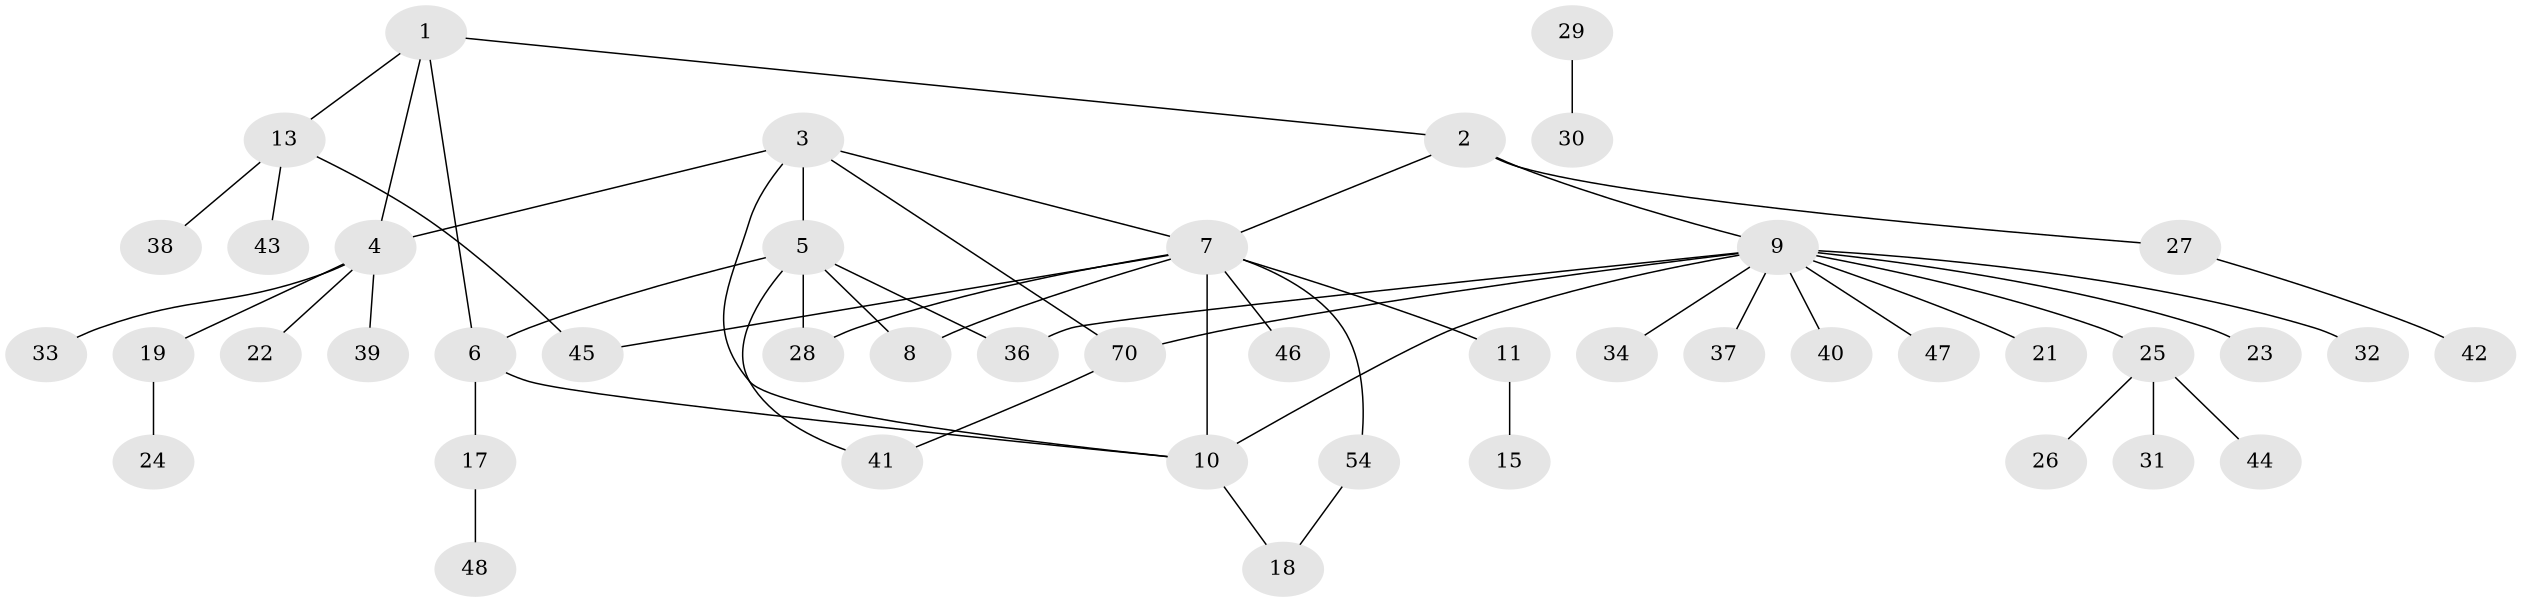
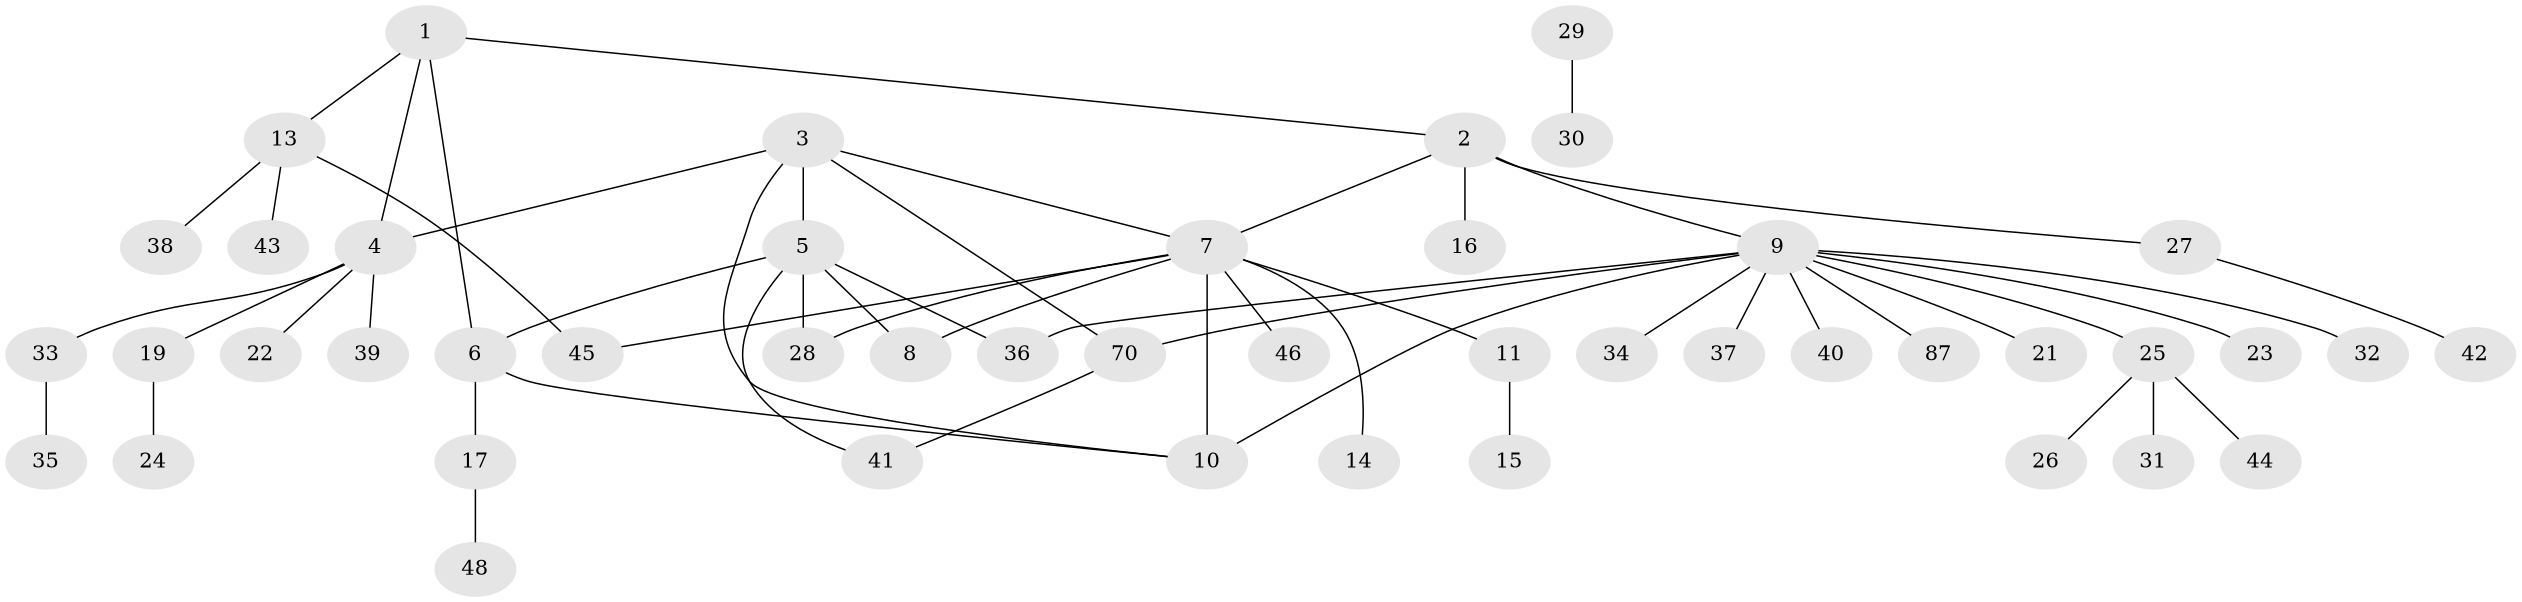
node "16": added
node "47": label "47" -> "87"
node "35": added
node "54": label "54" -> "14"
node "18": removed
